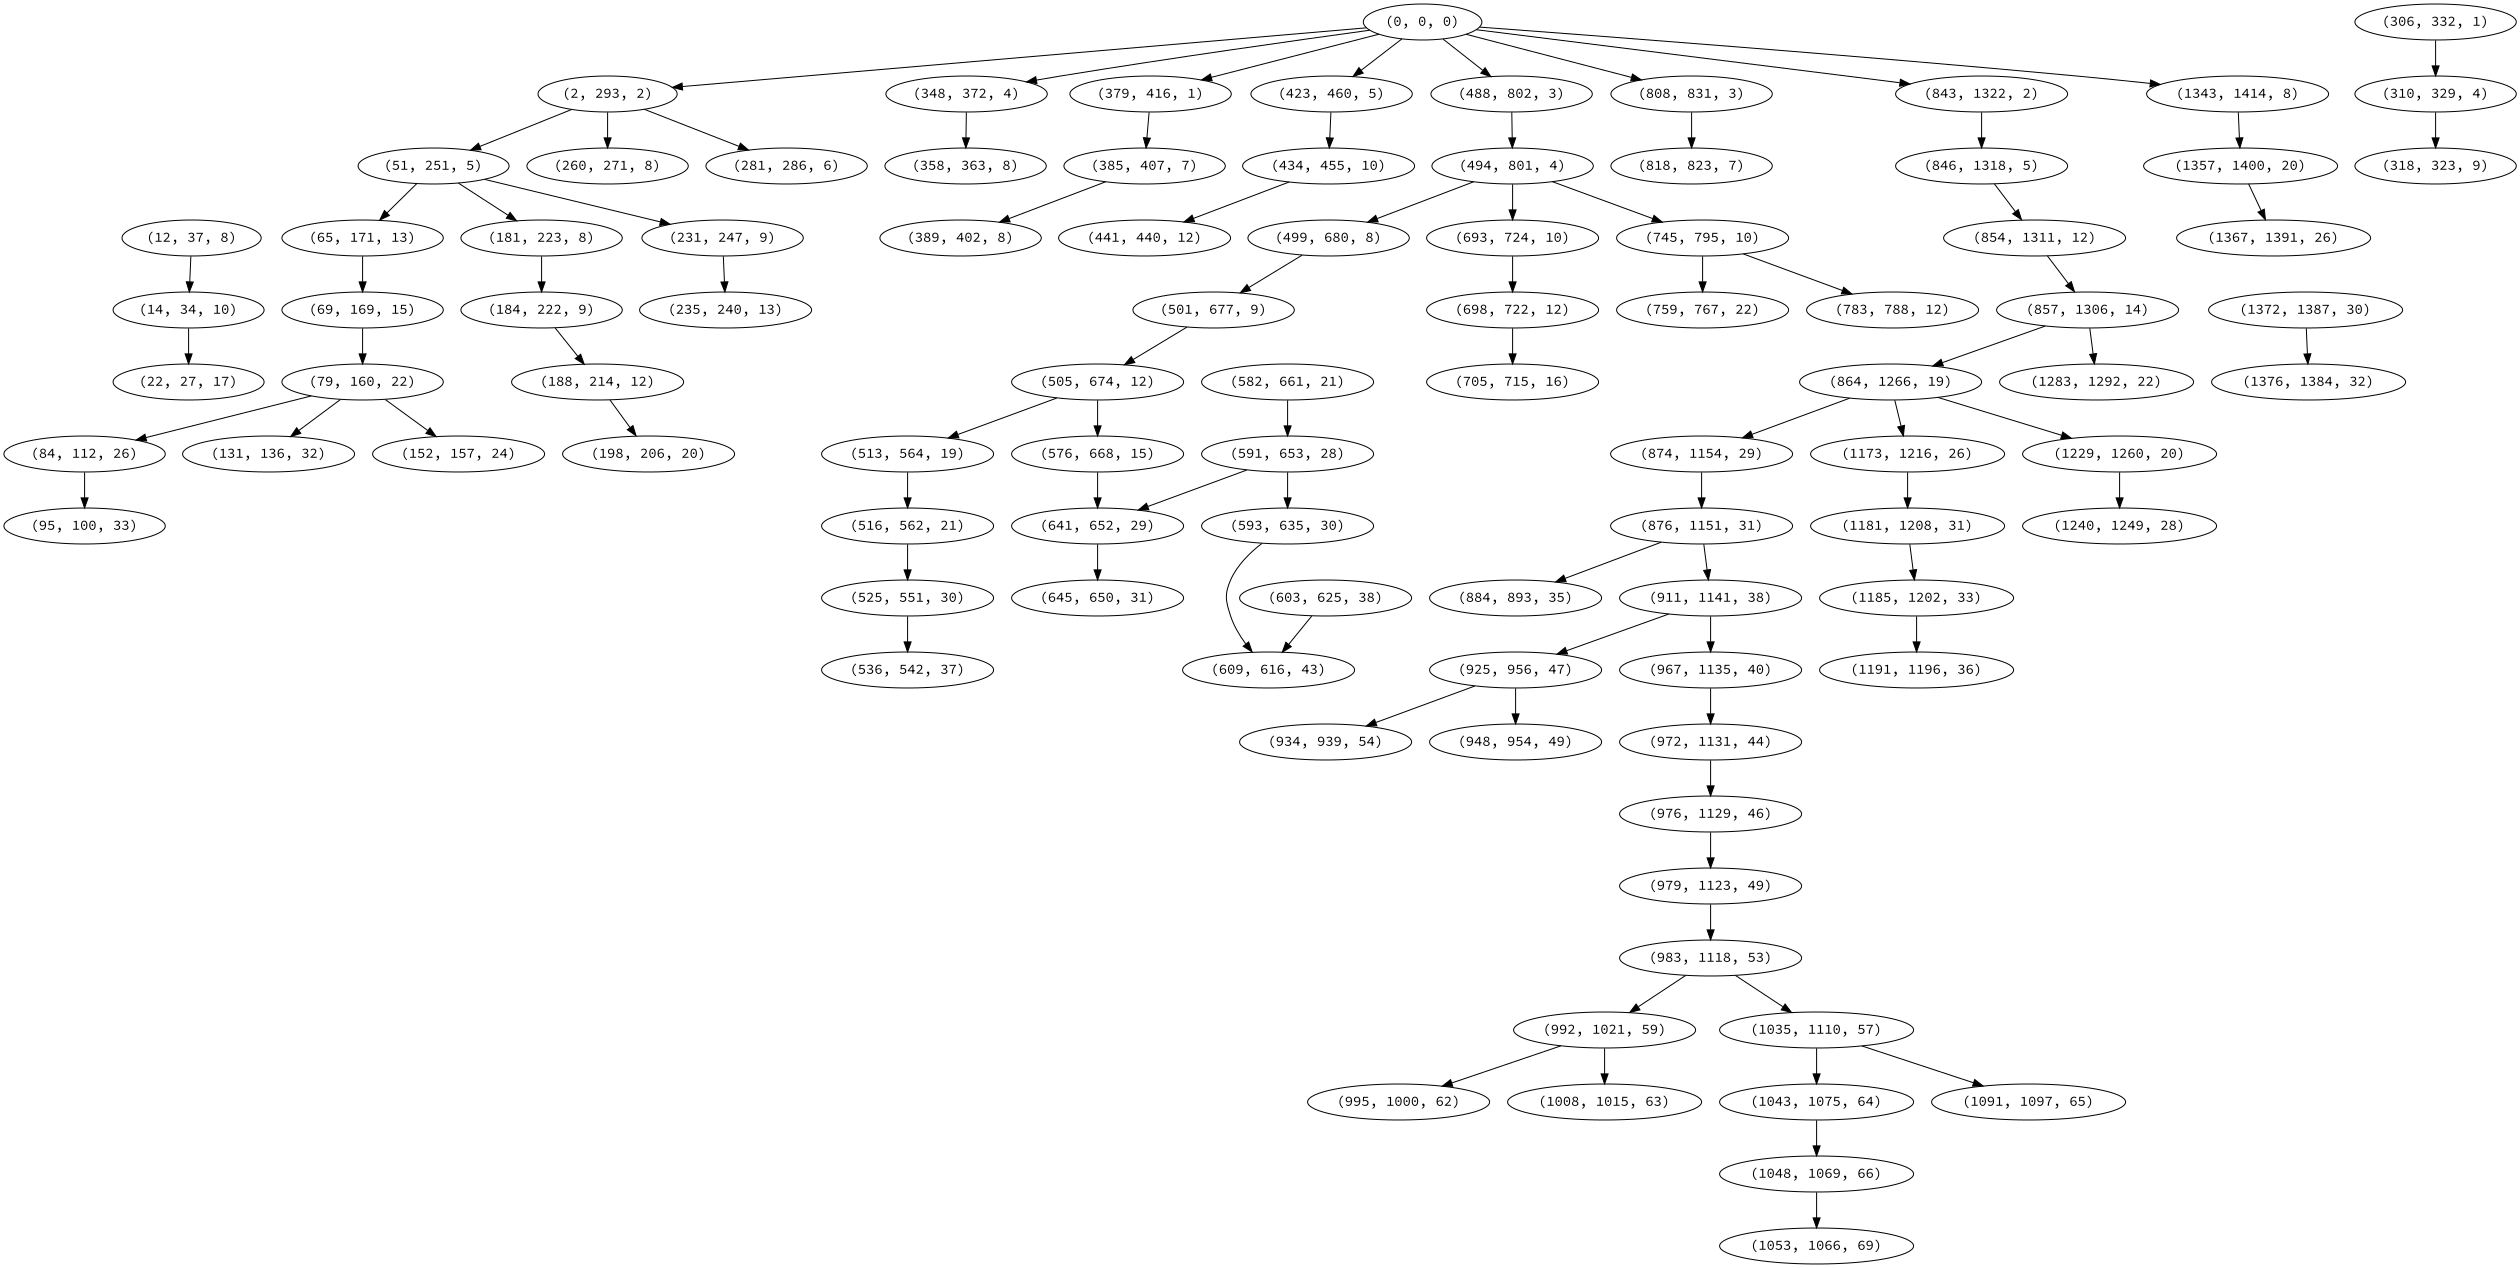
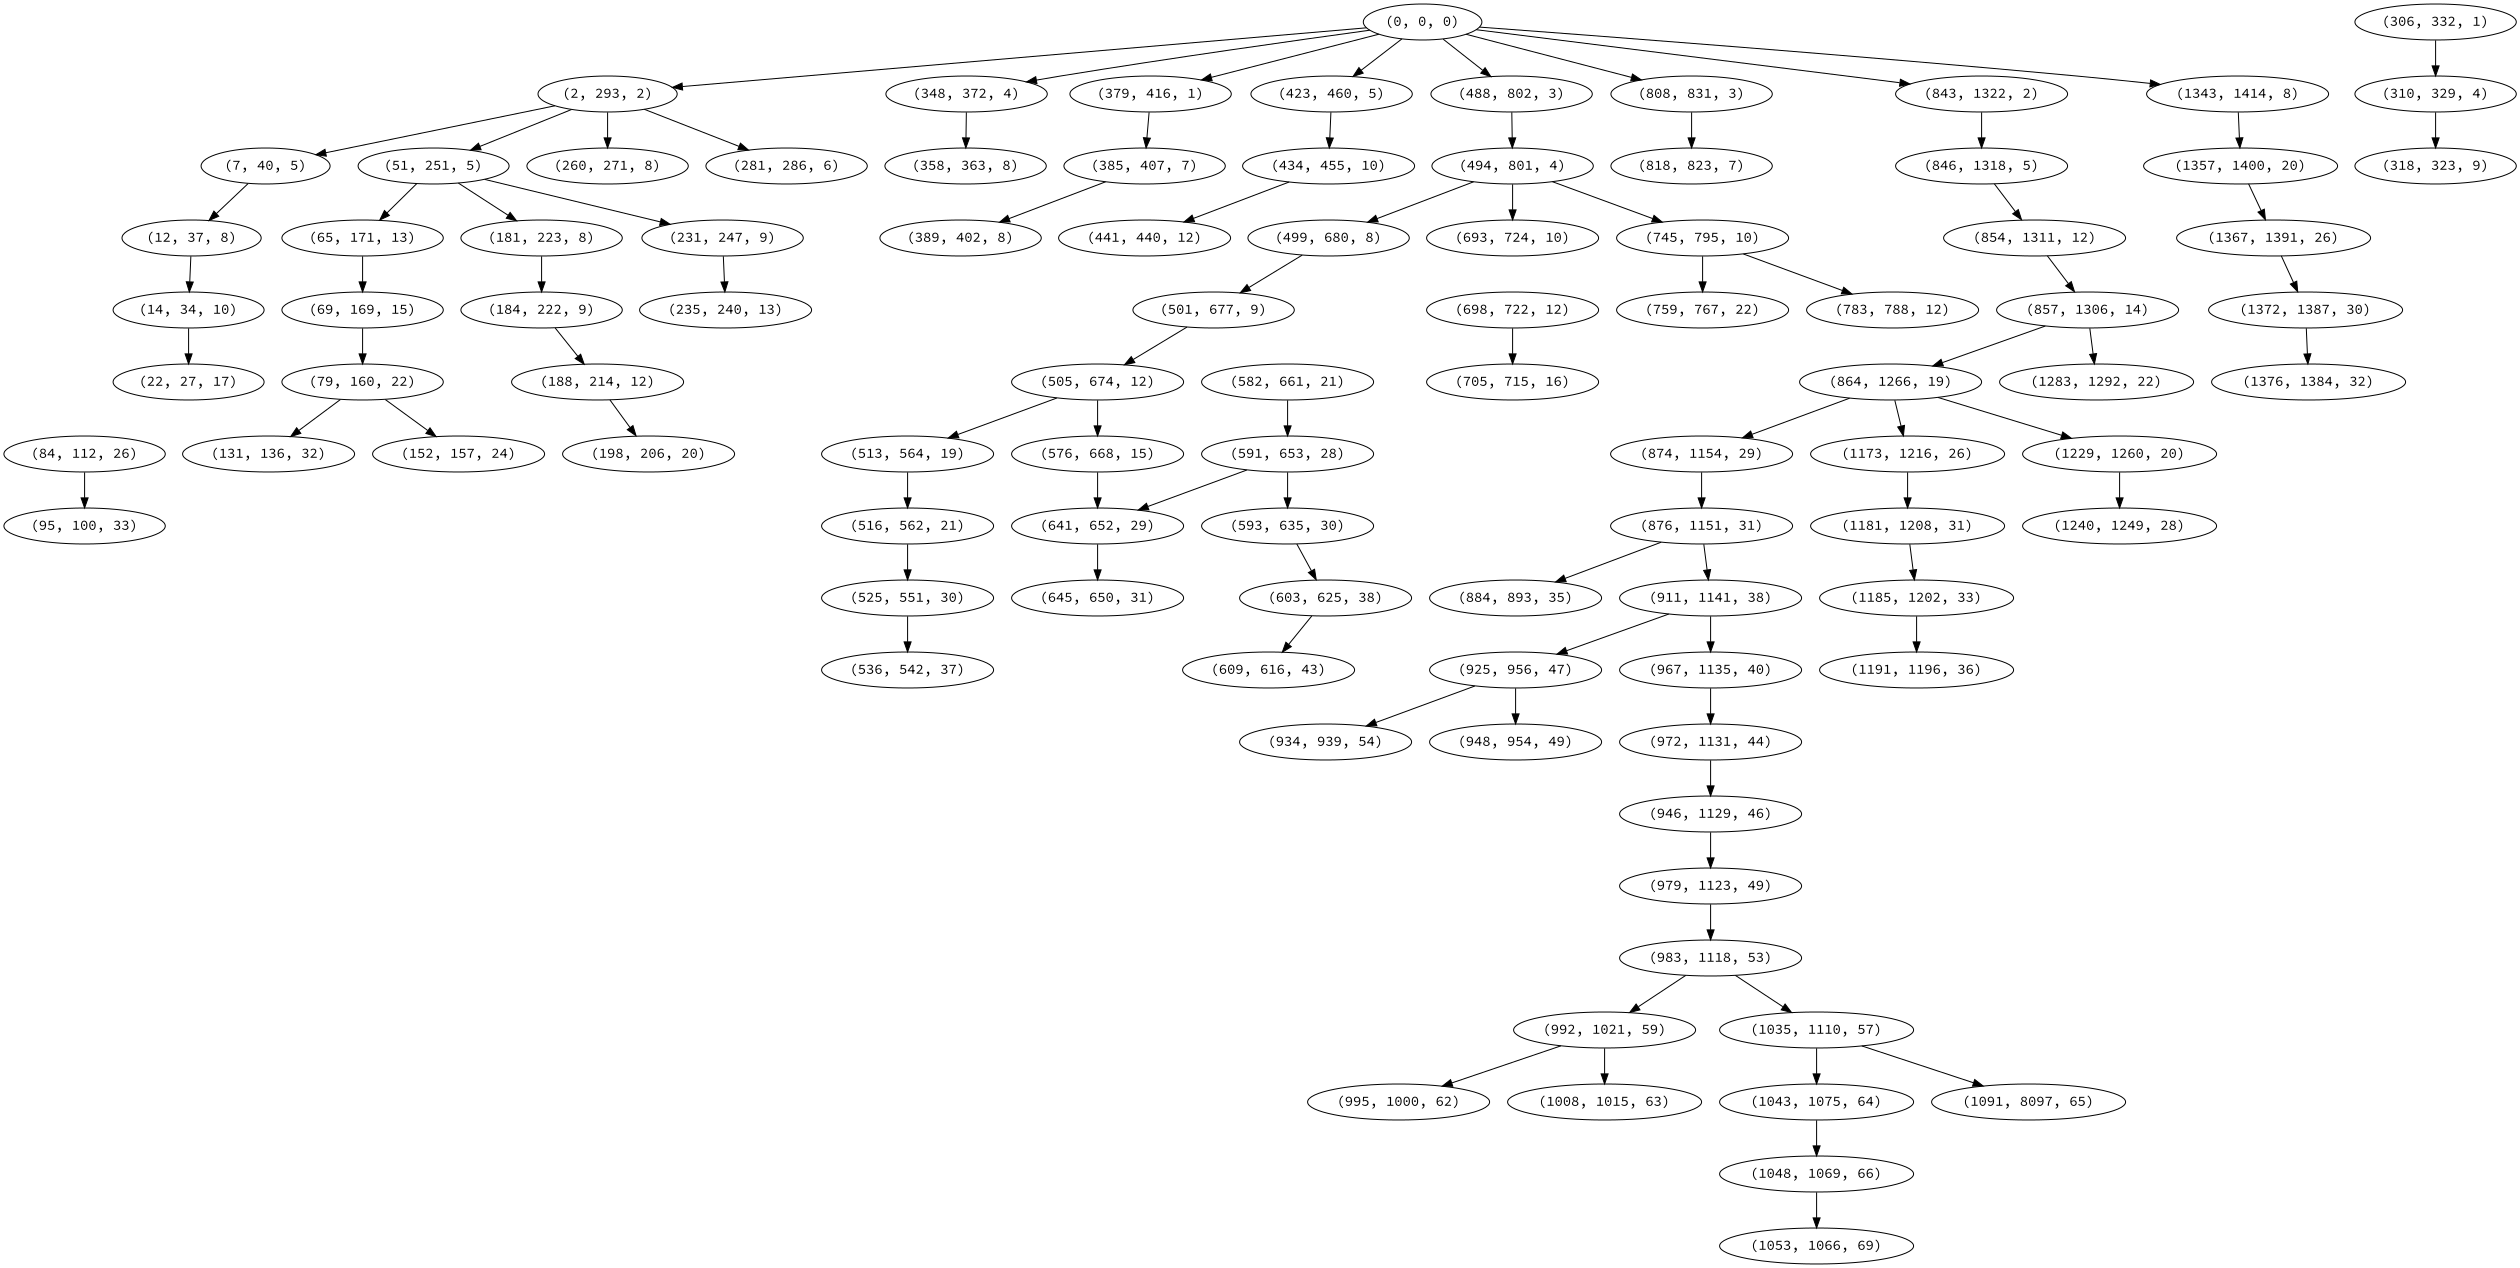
node "(7, 40, 5)": added
edge "(693, 724, 10)" -> "(698, 722, 12)": removed
edge "(1367, 1391, 26)" -> "(1372, 1387, 30)": added
edge "(79, 160, 22)" -> "(84, 112, 26)": removed
edge "(593, 635, 30)" -> "(609, 616, 43)": now "(593, 635, 30)" -> "(603, 625, 38)"
node "(976, 1129, 46)": label "(976, 1129, 46)" -> "(946, 1129, 46)"
node "(1091, 1097, 65)": label "(1091, 1097, 65)" -> "(1091, 8097, 65)"
